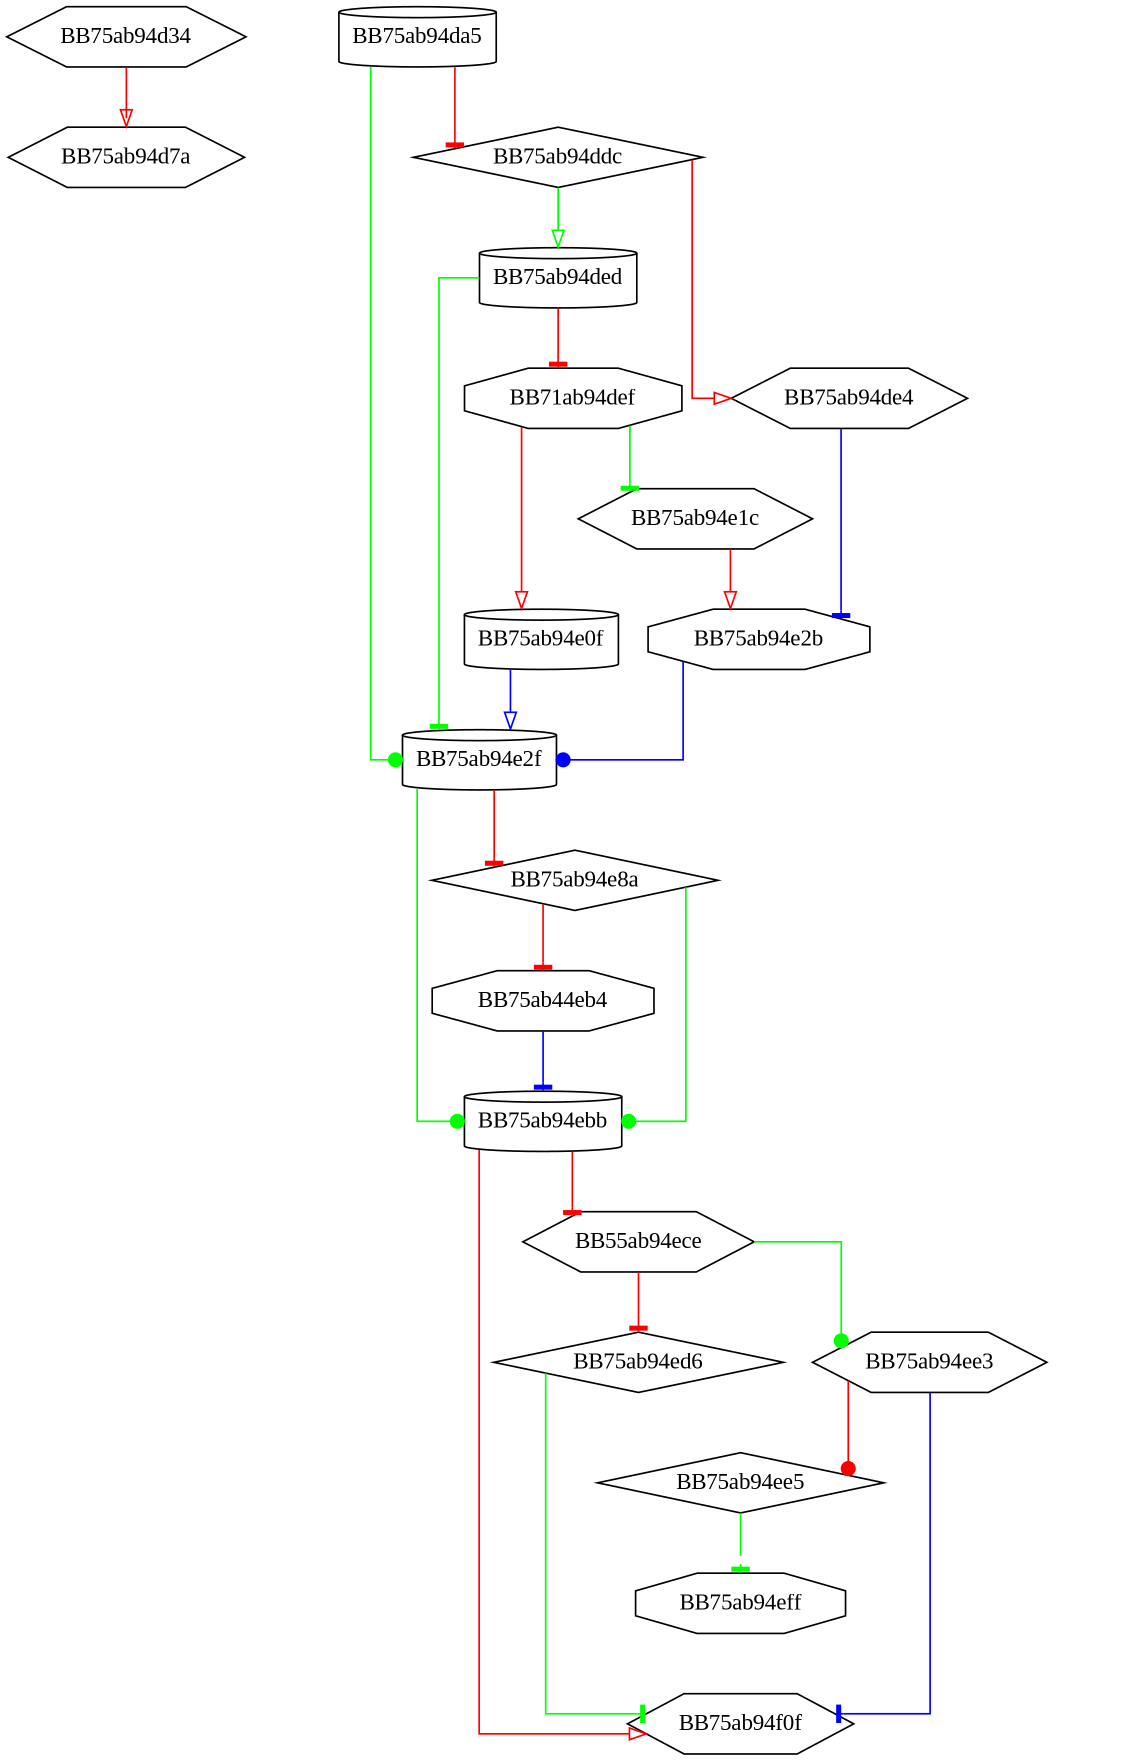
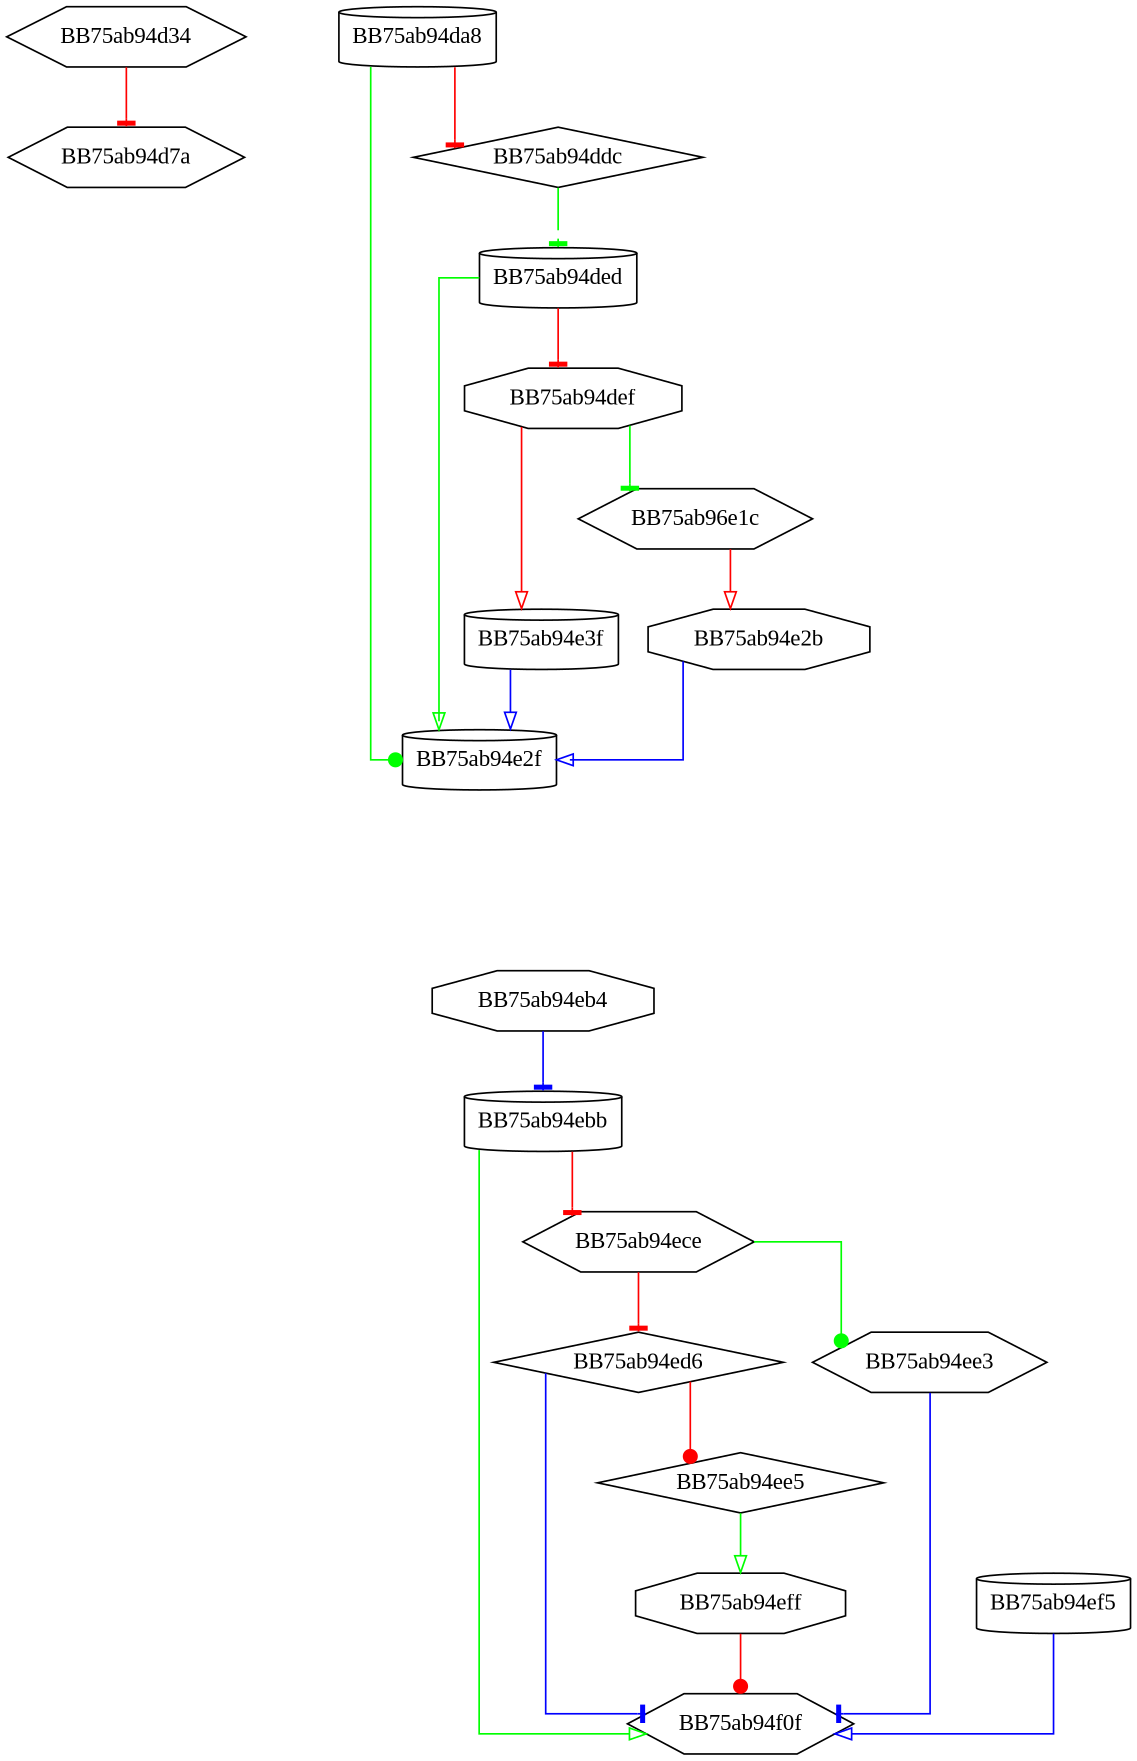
node "BB75ab94da5": label "BB75ab94da5" -> "BB75ab94da8"
edge "BB75ab94d34" -> "BB75ab94d7a": arrowhead onormal -> tee
edge "BB75ab94ddc" -> "BB75ab94ded": arrowhead onormal -> tee
node "BB71ab94def": label "BB71ab94def" -> "BB75ab94def"
node "BB75ab94de4": removed
edge "BB75ab94ded" -> "BB75ab94e2f": arrowhead tee -> onormal
node "BB75ab94e1c": label "BB75ab94e1c" -> "BB75ab96e1c"
node "BB75ab94e0f": label "BB75ab94e0f" -> "BB75ab94e3f"
edge "BB75ab94e2b" -> "BB75ab94e2f": arrowhead dot -> onormal
node "BB75ab94e8a": removed
edge "BB75ab94e2f" -> "BB75ab94ebb": removed
node "BB75ab44eb4": label "BB75ab44eb4" -> "BB75ab94eb4"
node "BB55ab94ece": label "BB55ab94ece" -> "BB75ab94ece"
edge "BB75ab94ee3" -> "BB75ab94ee5": now "BB75ab94ed6" -> "BB75ab94ee5"
edge "BB75ab94ebb" -> "BB75ab94f0f": color red -> green
edge "BB75ab94ee5" -> "BB75ab94eff": arrowhead tee -> onormal
edge "BB75ab94ed6" -> "BB75ab94f0f": color green -> blue
node "BB75ab94ef5": added
edge "BB75ab94eff" -> "BB75ab94f0f": added
